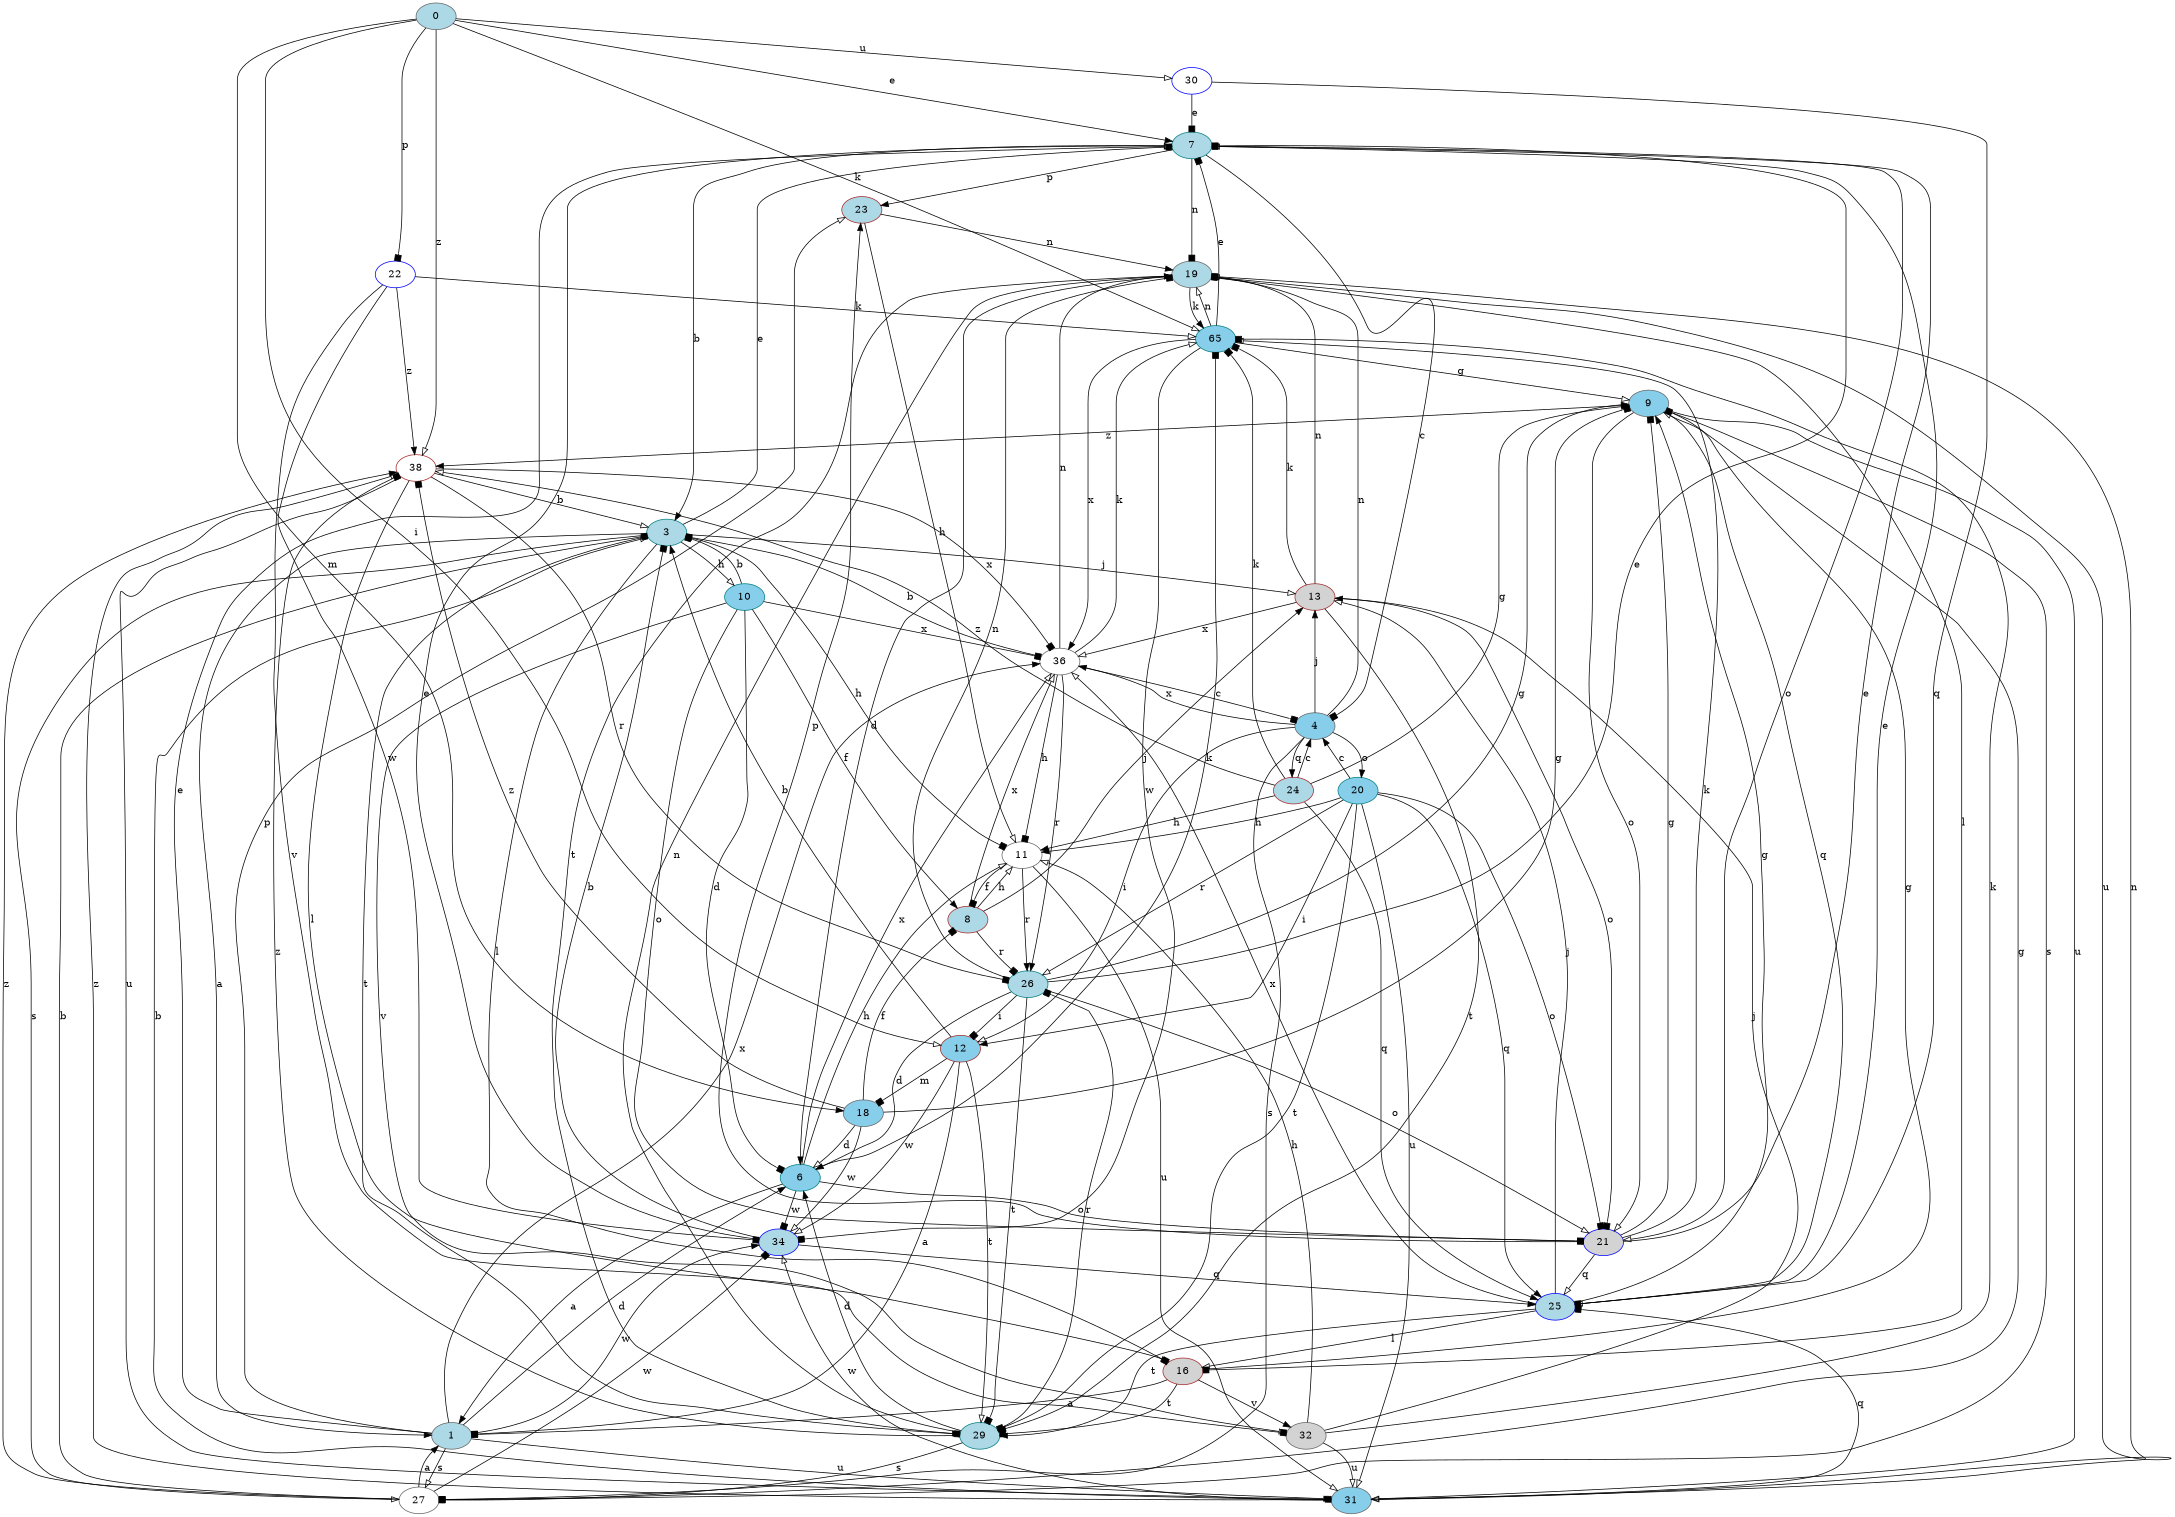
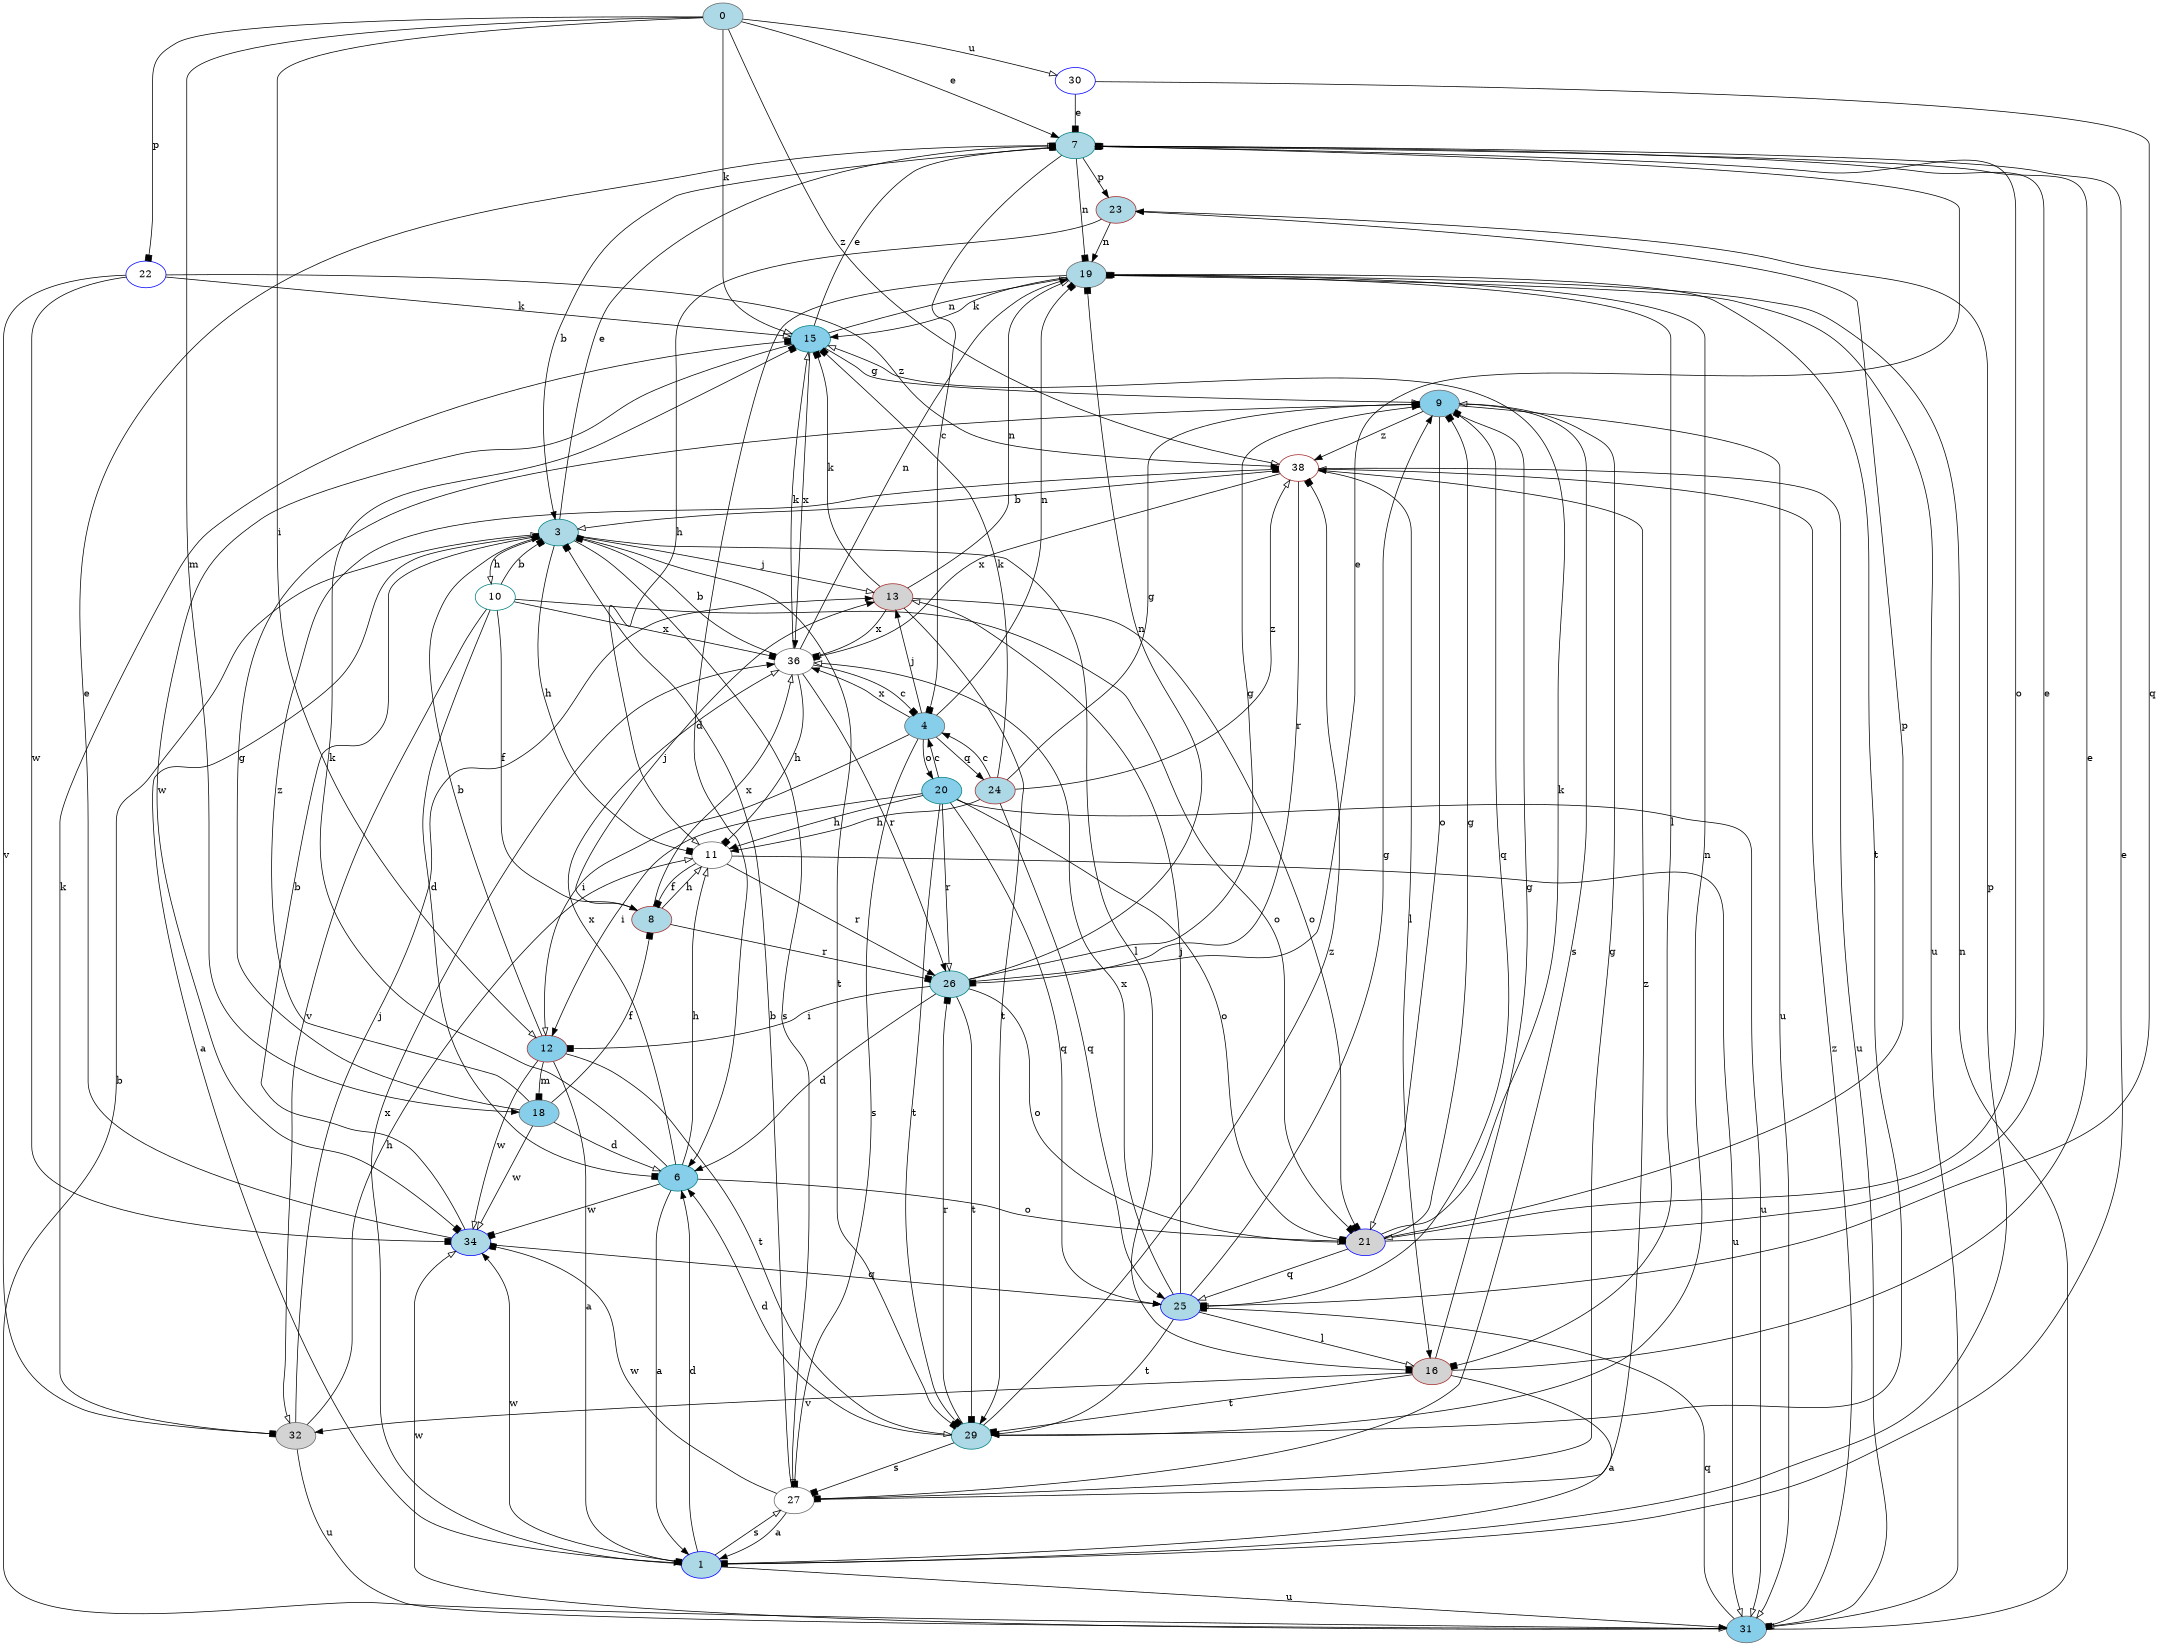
node "65": label "65" -> "15"
edge "25" -> "7": now "16" -> "7"
node "10": fillcolor skyblue -> white
node "1": color gray40 -> blue
